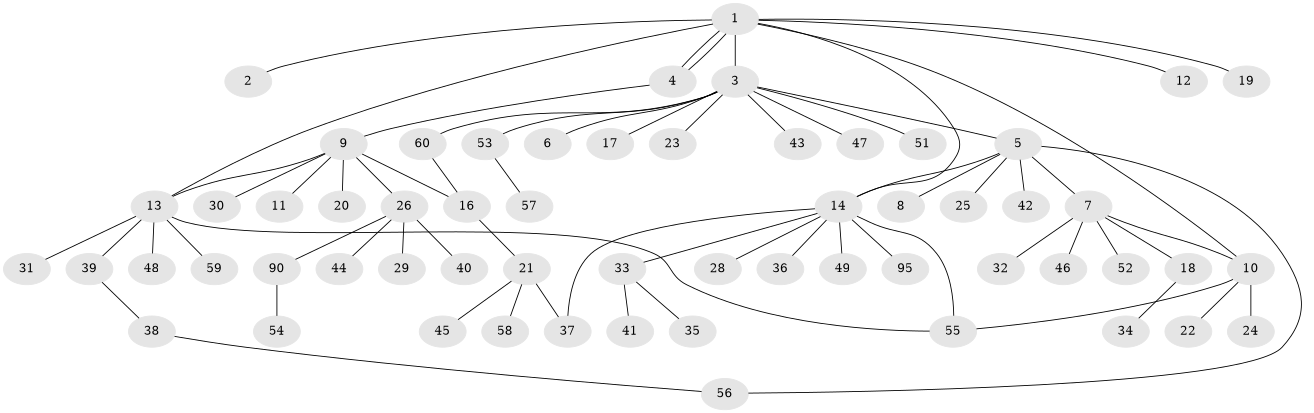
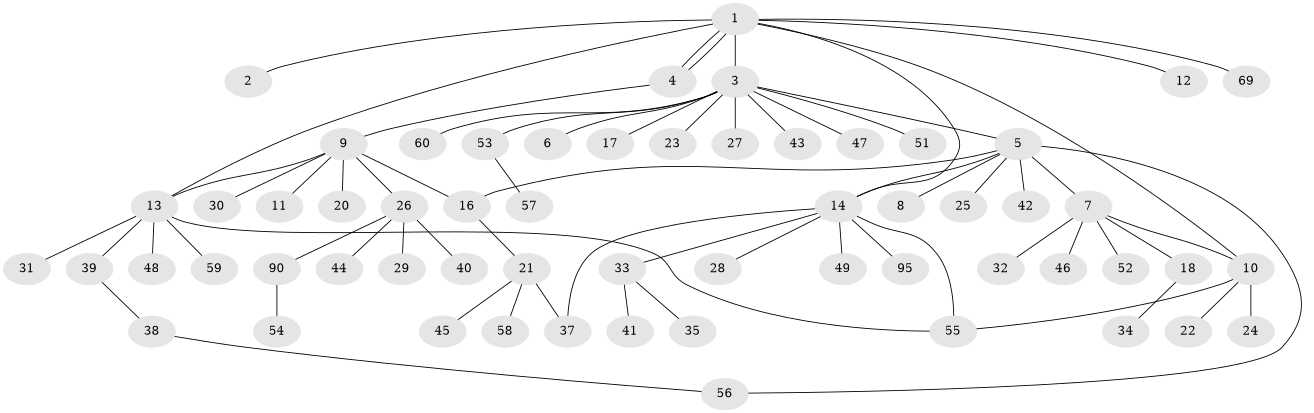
node "19": label "19" -> "69"
node "27": added
edge "60" -- "16": now "5" -- "16"
node "36": removed
